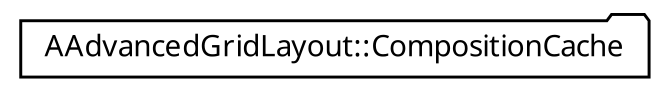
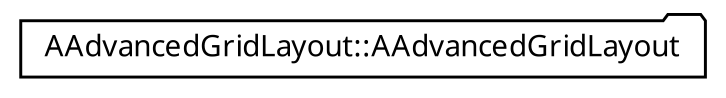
node "AAdvancedGridLayout::CompositionCache": label "AAdvancedGridLayout::CompositionCache" -> "AAdvancedGridLayout::AAdvancedGridLayout"
